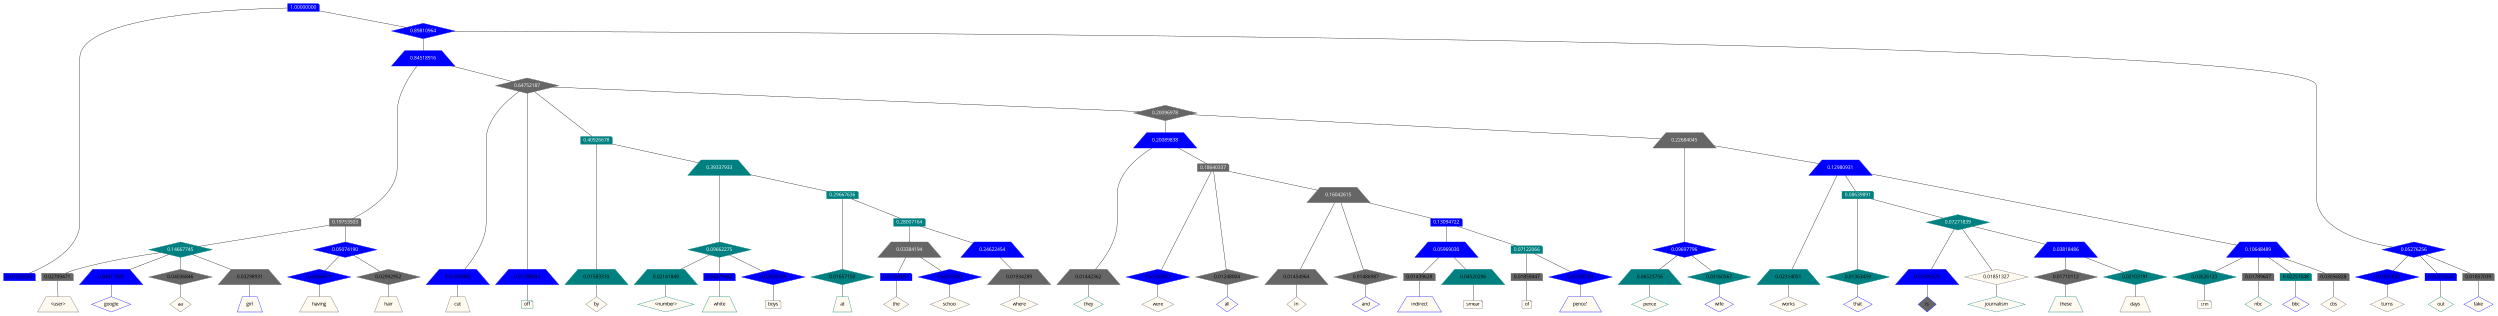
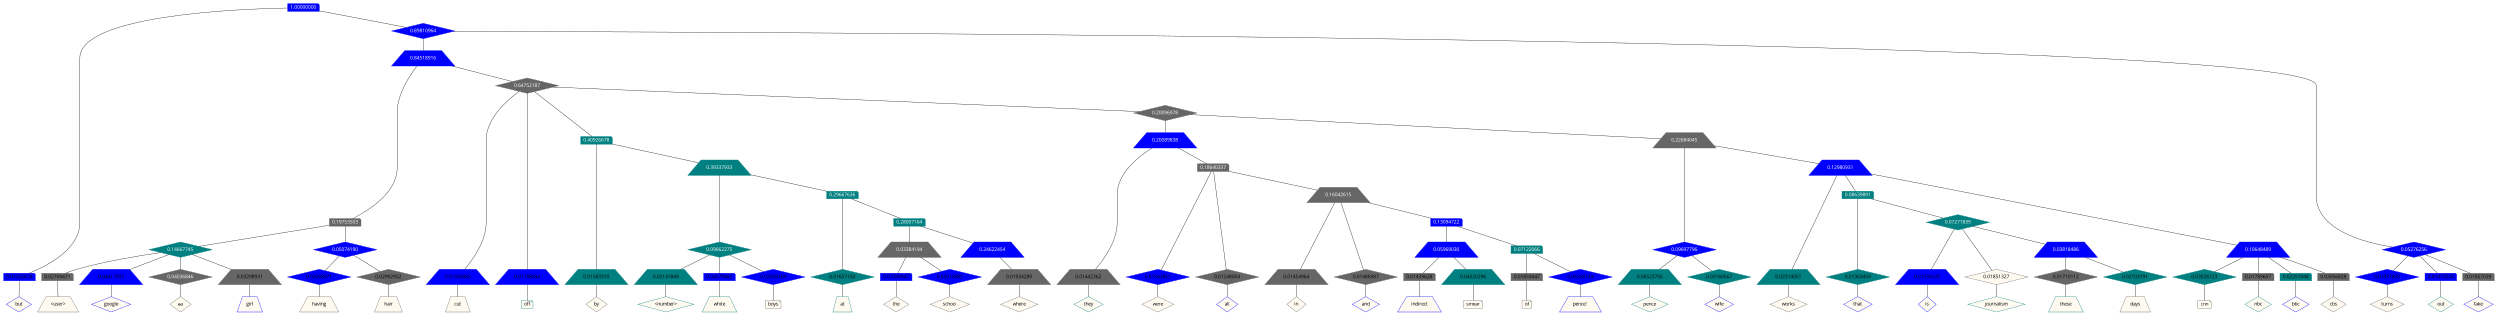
node "0.04036846": fontcolor black -> grey99
node "but": added
node "is": fillcolor gray40 -> floralwhite
